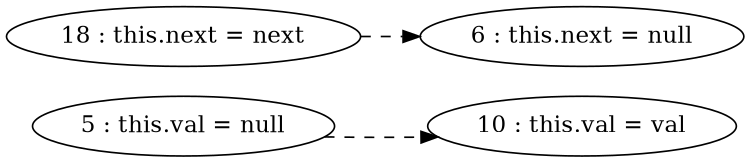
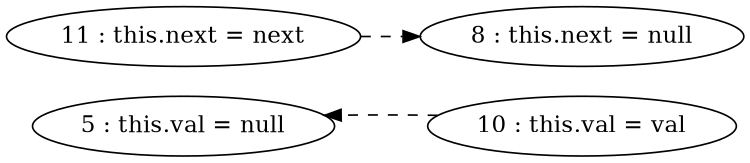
node "18 : this.next = next": label "18 : this.next = next" -> "11 : this.next = next"
node "6 : this.next = null": label "6 : this.next = null" -> "8 : this.next = null"
edge "5 : this.val = null" -> "10 : this.val = val": reversed
